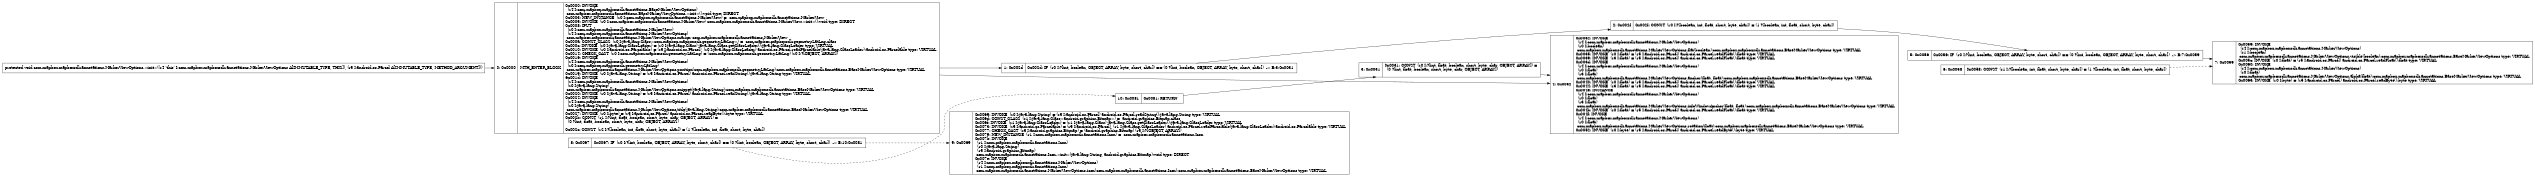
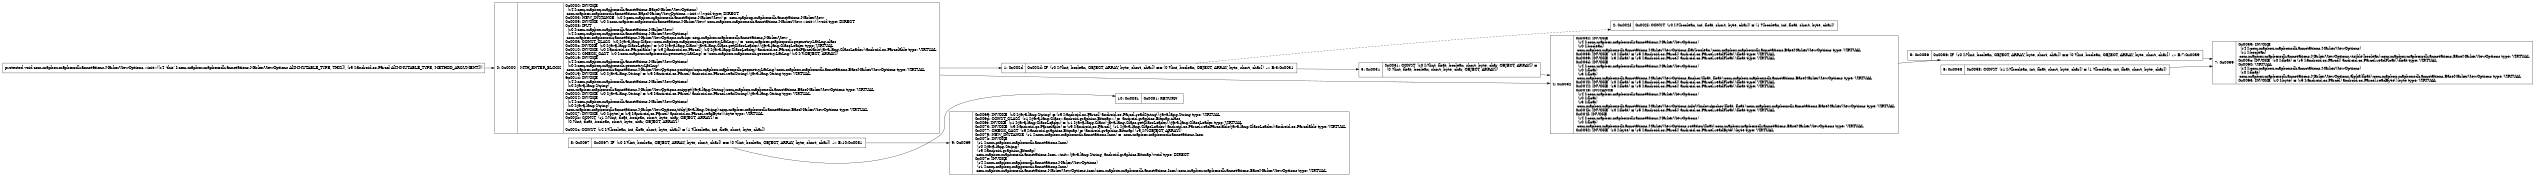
edge "2: 0x002f" -> "5: 0x0056": now "4: 0x0032" -> "5: 0x0056"
edge "1: 0x002d" -> "2: 0x002f": style solid -> dashed
node "7: 0x0059": text "0x0060: INVOKE" -> "0x0060: VIRTUAL"
edge "6: 0x0058" -> "7: 0x0059": style dashed -> solid
edge "10: 0x0081" -> "3: 0x0031": now "1: 0x002d" -> "3: 0x0031"
edge "8: 0x0067" -> "10: 0x0081": style dashed -> solid
edge "8: 0x0067" -> "9: 0x0069": style dashed -> solid
